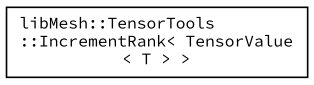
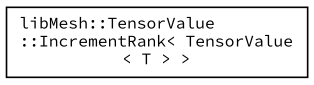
node "libMesh::TensorTools ::IncrementRank< TensorValue < T > >": label "libMesh::TensorTools ::IncrementRank< TensorValue < T > >" -> "libMesh::TensorValue ::IncrementRank< TensorValue < T > >"
